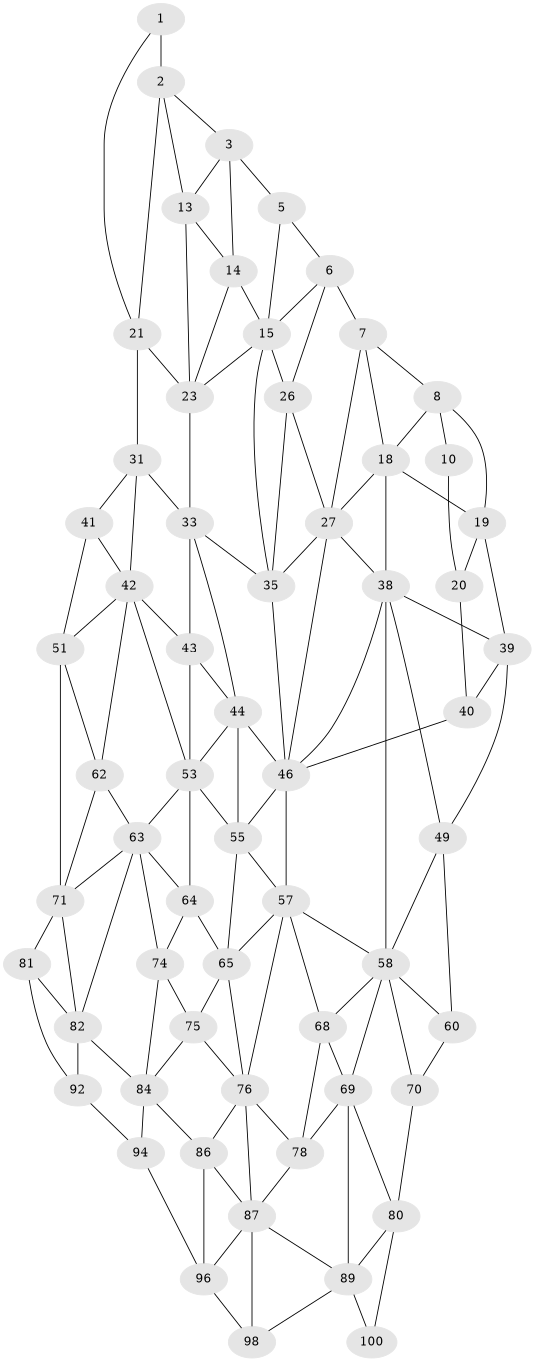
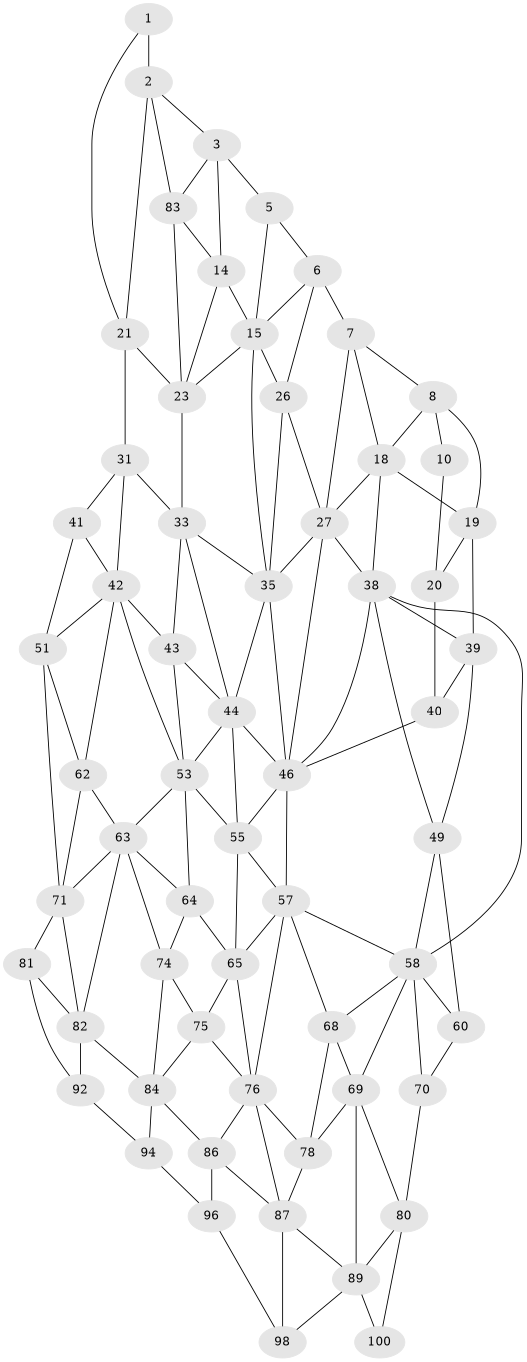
node "13": label "13" -> "83"
edge "35" -- "44": added
edge "87" -- "96": removed
